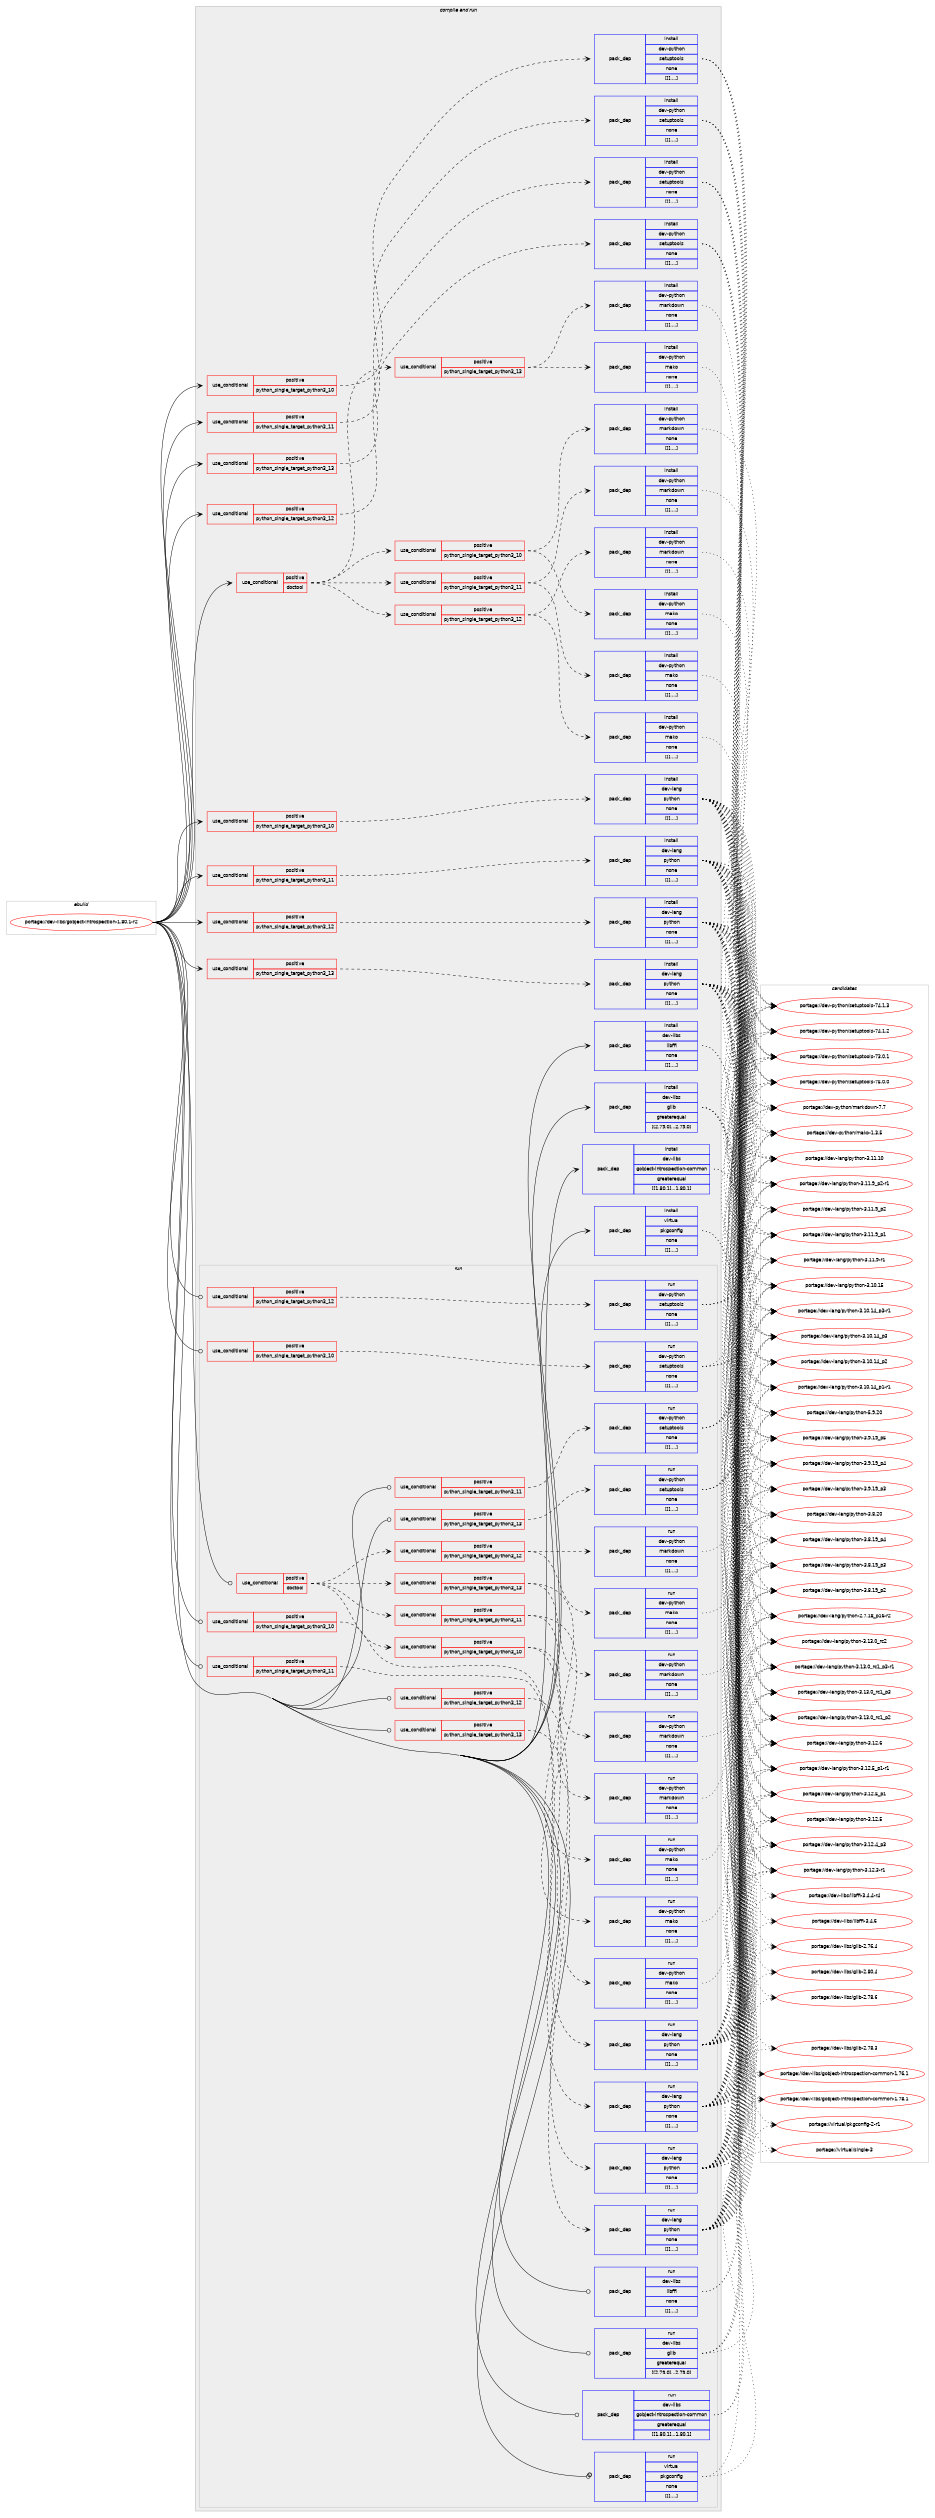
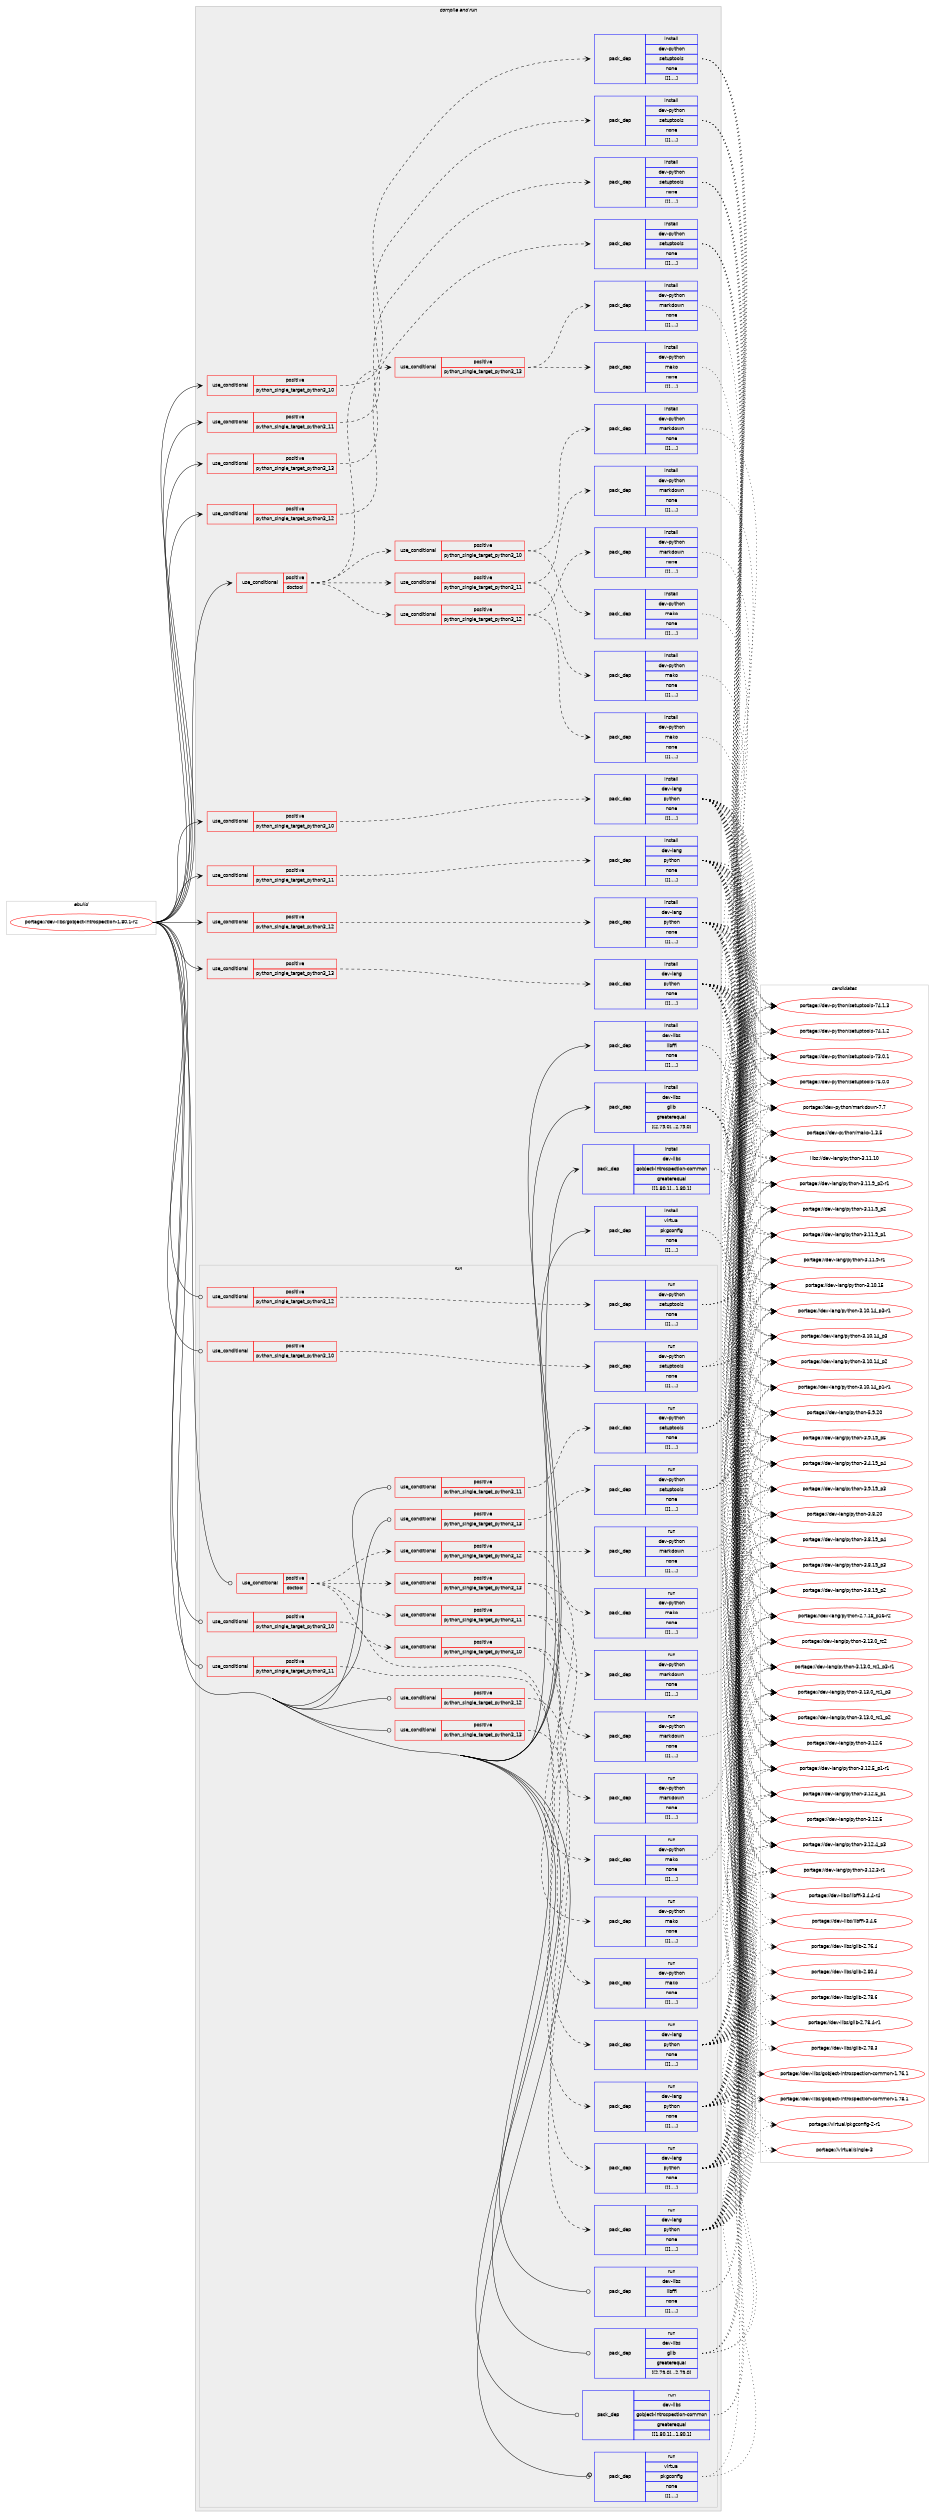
node "portage://dev-lang/python-3.11.10": label "portage://dev-lang/python-3.11.10" -> "libs://dev-lang/python-3.11.10"
node "portage://dev-lang/python-3.9.19_p4": label "portage://dev-lang/python-3.9.19_p4" -> "portage://dev-lang/python-3.4.19_p4"
node "portage://dev-libs/glib-2.78.4-r1": added
